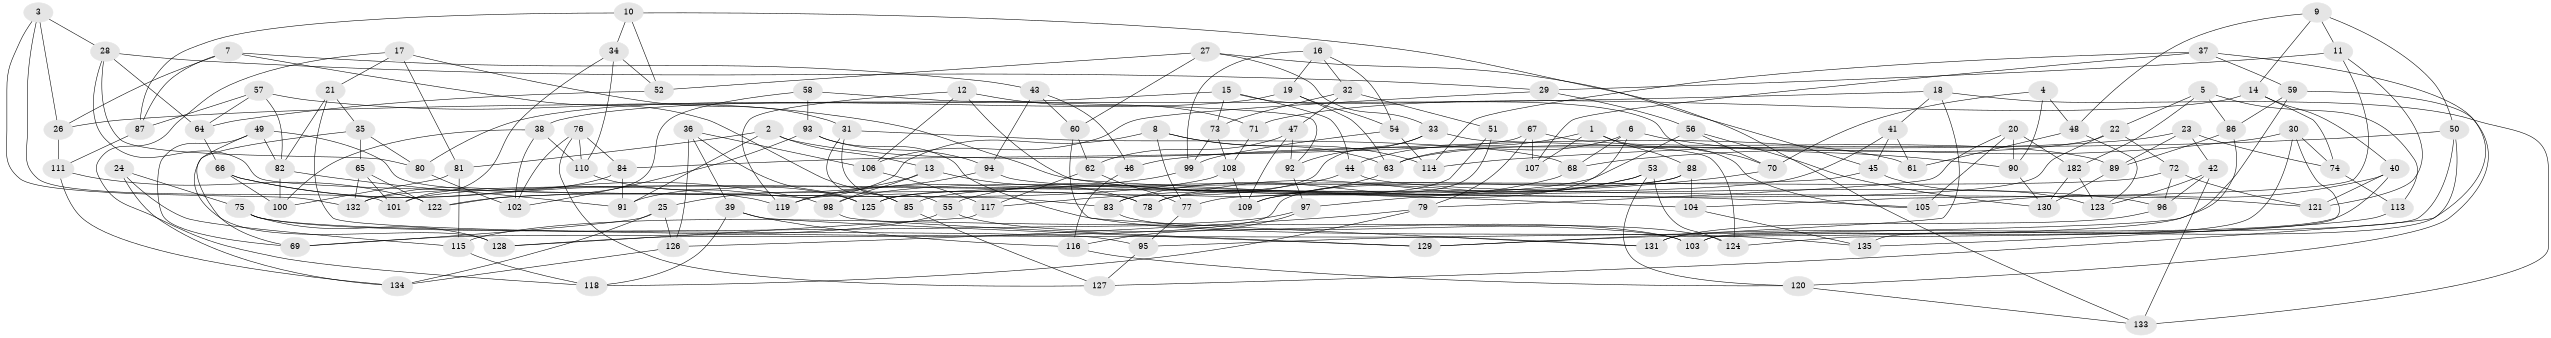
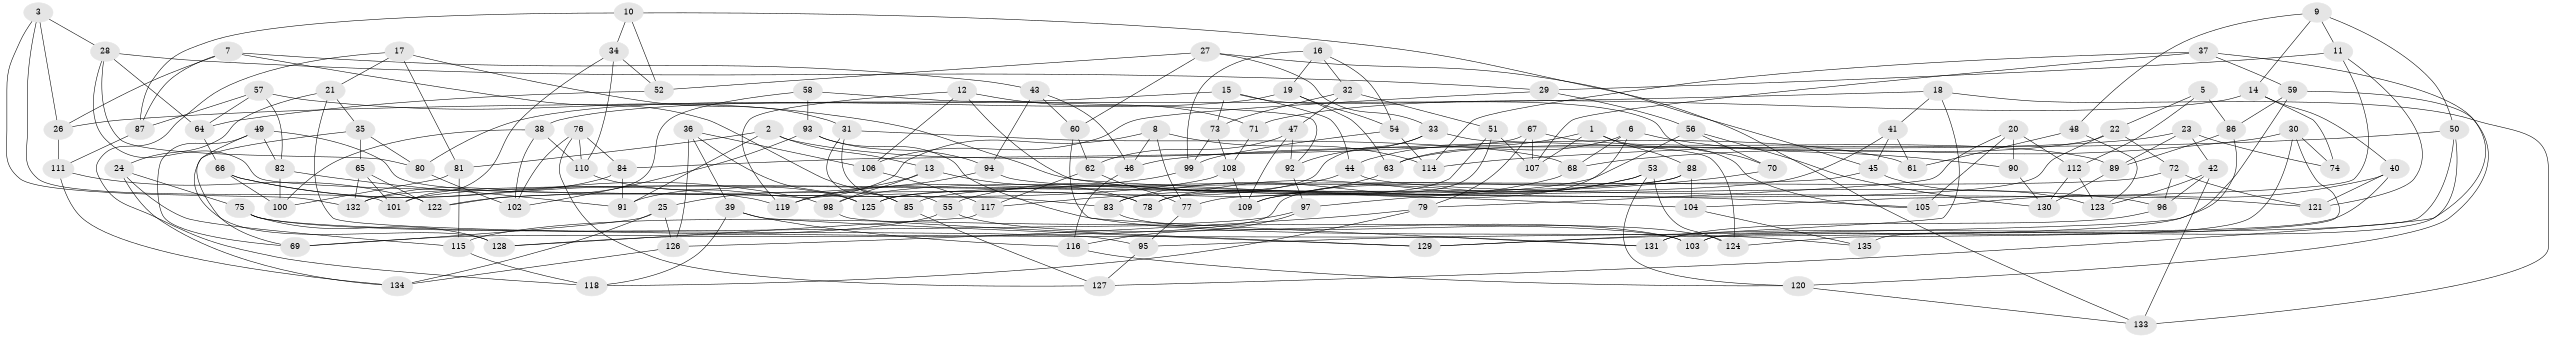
node "4": removed
edge "21" -- "82": now "21" -- "24"
edge "8" -- "63": now "8" -- "46"
edge "51" -- "107": added
node "182": label "182" -> "112"
node "113": removed
